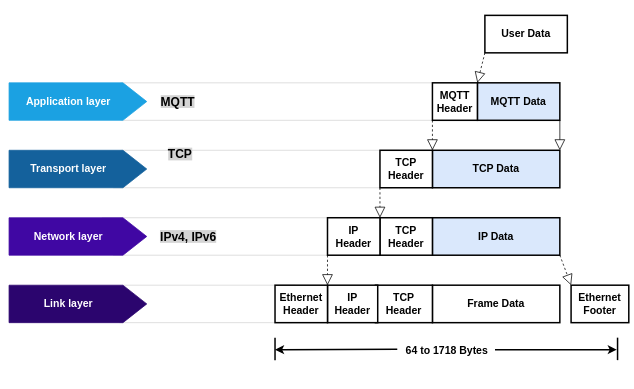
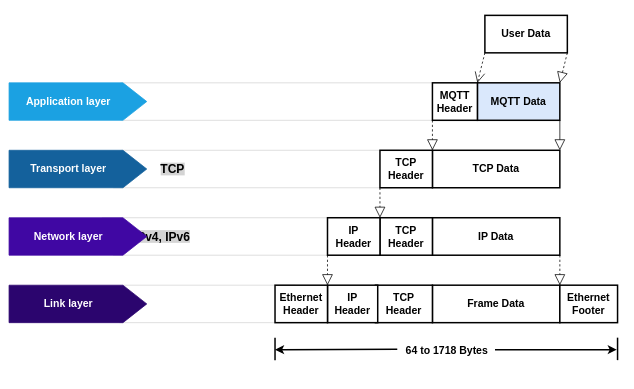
edge "User Data" -> "MQTT Data": added
edge "User Data" -> "MQTT Header": arrowhead block -> open
node "MQTT": removed
node "TCP": moved (180, 154) -> (172, 169)
node "TCP Data": fillcolor #dae8fc -> #ffffff
node "IPv4, IPv6": moved (188, 237) -> (162, 237)
node "IP Data": fillcolor #dae8fc -> #ffffff
node "Ethernet Footer": moved (600, 304) -> (589, 304)
